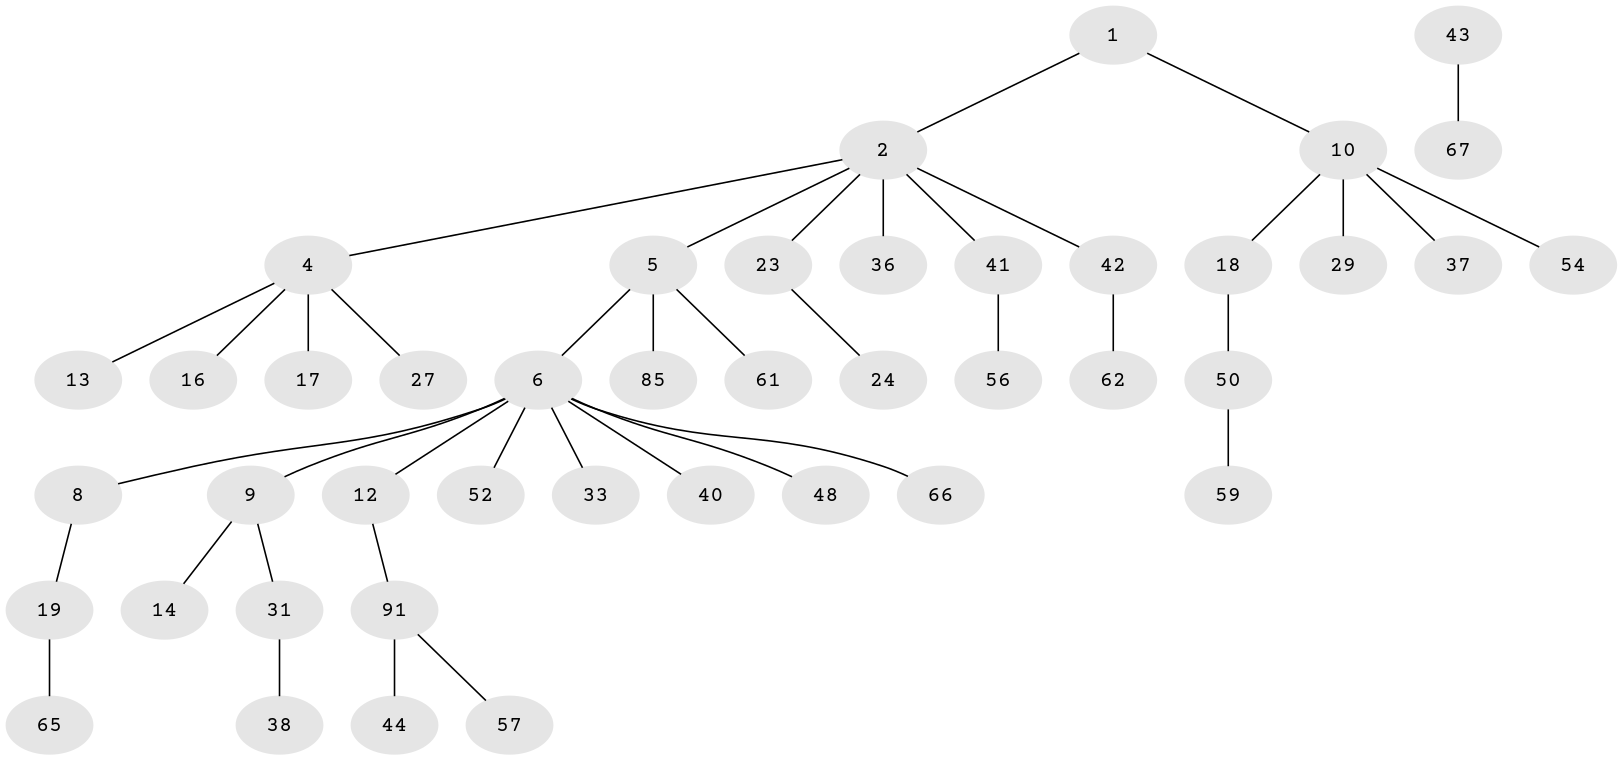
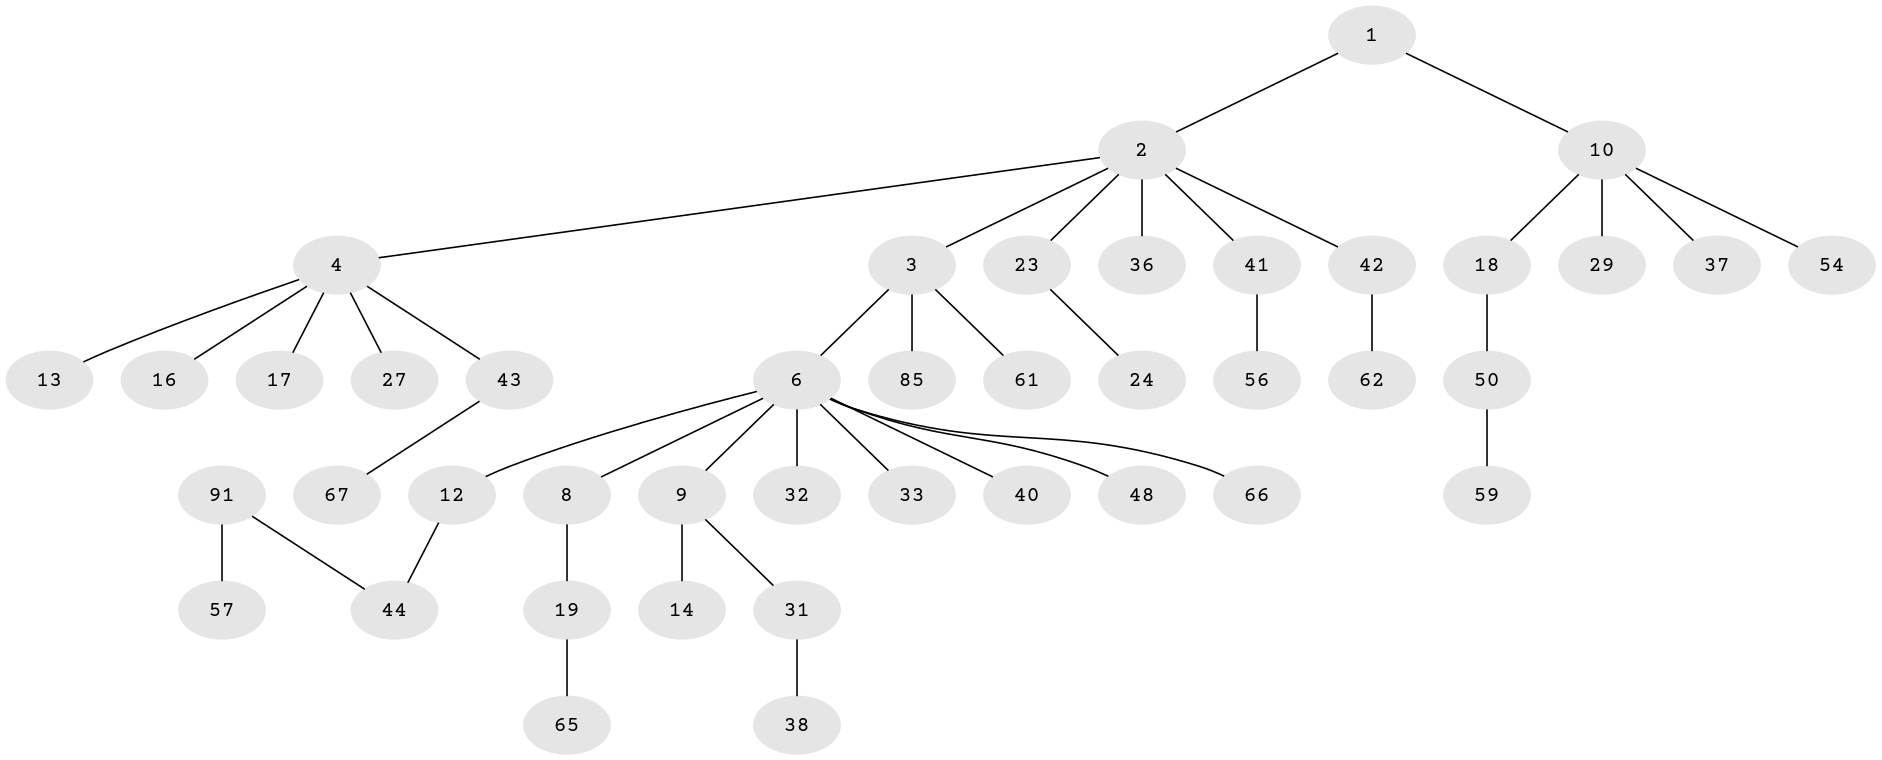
node "5": label "5" -> "3"
edge "4" -- "43": added
node "52": label "52" -> "32"
edge "12" -- "91": now "12" -- "44"
